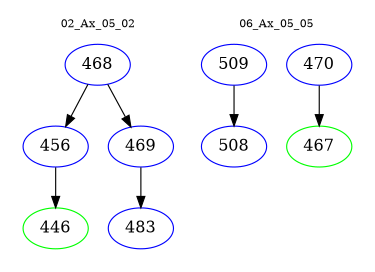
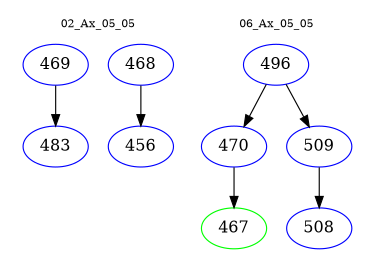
cluster "02_Ax_05_02": label "02_Ax_05_02" -> "02_Ax_05_05"
node "496": added
edge "468" -> "469": removed
node "446": removed
